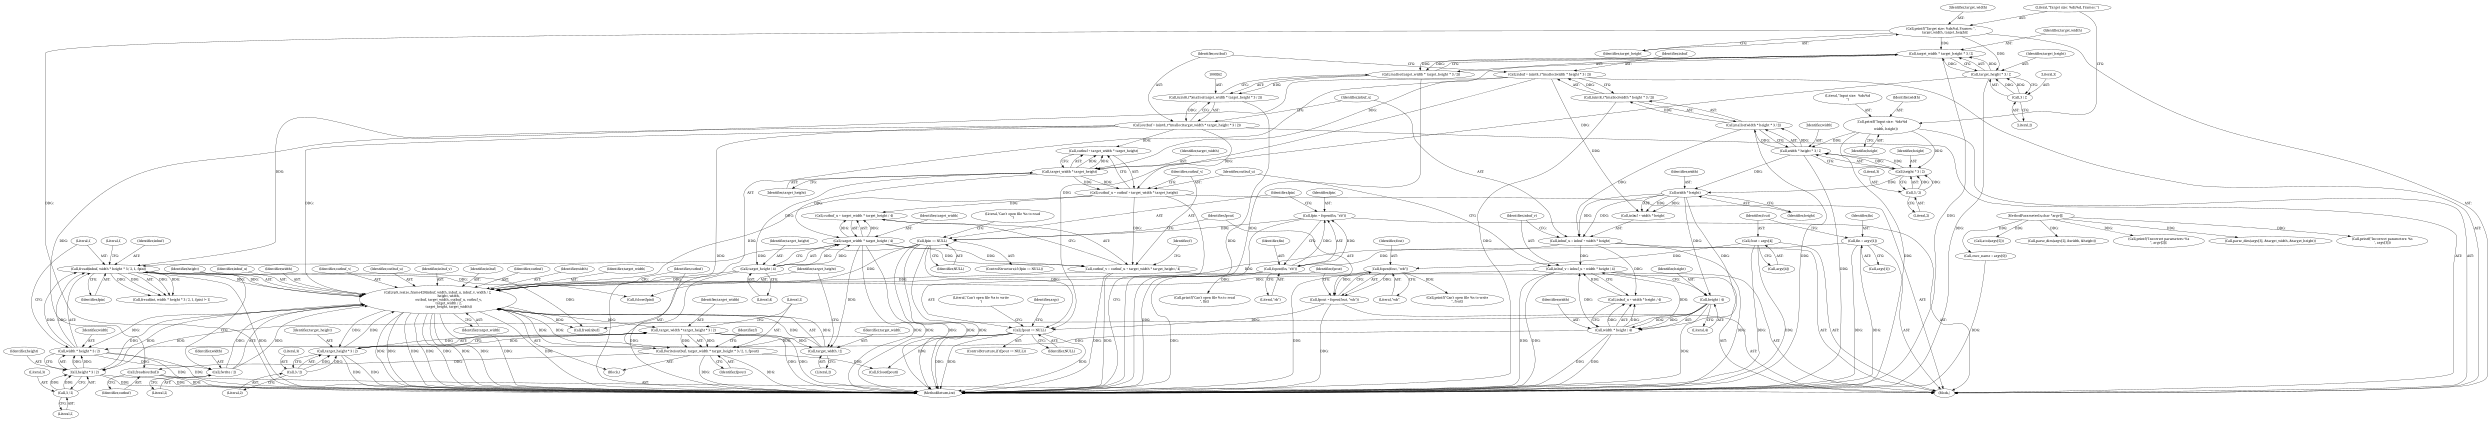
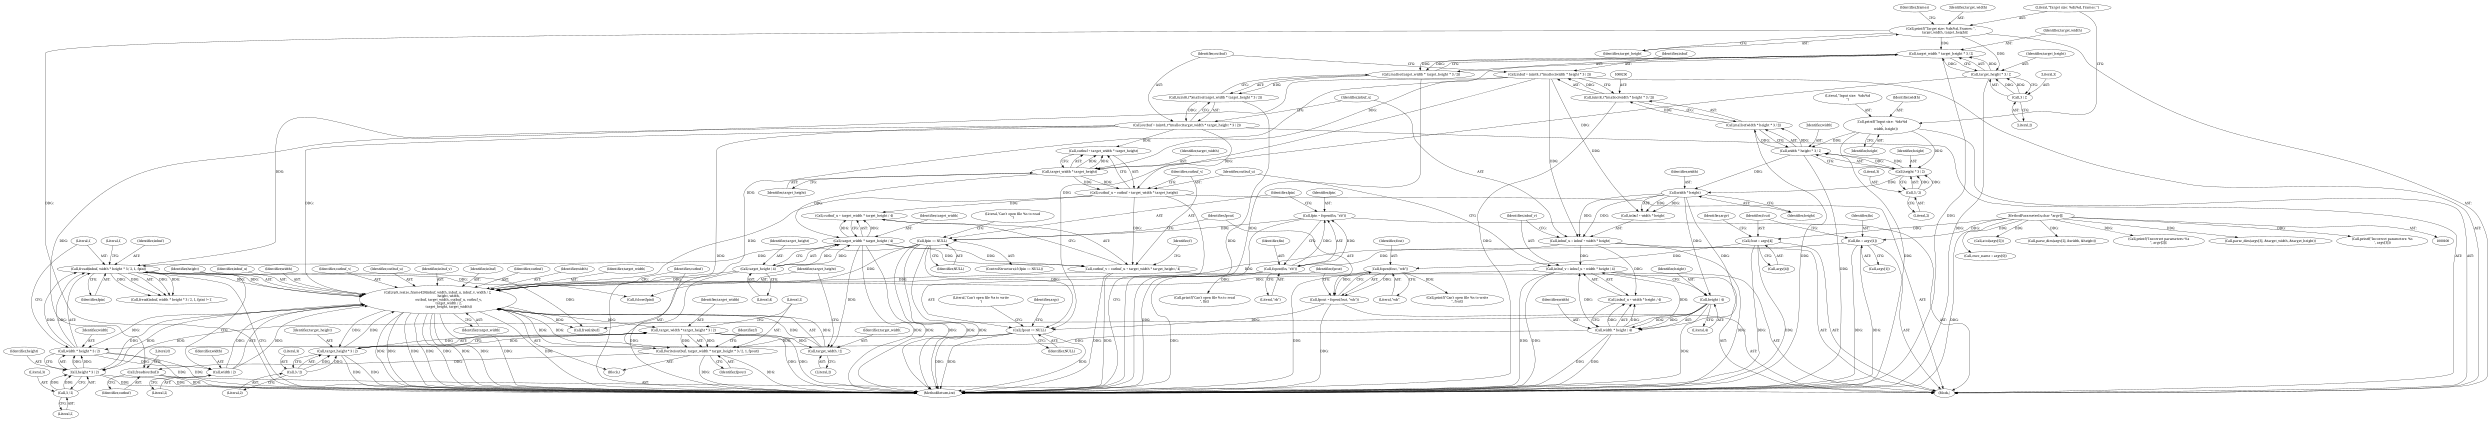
node "(Identifier,frames)": added
node "1000262": removed
node "1000250": added
edge "(Call,(uint8_t*)malloc(width * height * 3 / 2))" -> "(Call,malloc(width * height * 3 / 2))": label "AST: " -> "CFG: "
edge "(Call,malloc(width * height * 3 / 2))" -> "(Call,inbuf_u = inbuf + width * height)": now "(Call,inbuf = (uint8_t*)malloc(width * height * 3 / 2))" -> "(Call,inbuf_u = inbuf + width * height)"
edge "(Call,target_width * target_height)" -> "(Call,target_height / 4)": removed, label "DDG:"
edge "(Call,inbuf = (uint8_t*)malloc(width * height * 3 / 2))" -> "(Call,free(inbuf))": label "AST: " -> "DDG: "
node "(Identifier,argv)": added
edge "(Call,outbuf_u + target_width * target_height / 4)" -> "(Call,target_width * target_height / 4)": label "AST: " -> "CFG: "
edge "(MethodParameterIn,char *argv[])" -> "(Call,fout = argv[4])": added, label "DDG:"
edge "(MethodParameterIn,char *argv[])" -> "(Call,fin = argv[1])": added, label "DDG:"
node "1000100": added
edge "(Call,inbuf_u + width * height / 4)" -> "(Call,inbuf_v = inbuf_u + width * height / 4)": label "DDG: " -> "AST: "
edge "(Call,inbuf_v = inbuf_u + width * height / 4)" -> "(Call,inbuf_u + width * height / 4)": label "CFG: " -> "AST: "
node "(Call,fread(int, width * height * 3 / 2, 1, fpin) != 1)": label "(Call,fread(int, width * height * 3 / 2, 1, fpin) != 1)" -> "(Call,fread(inbuf, width * height * 3 / 2, 1, fpin) != 1)"
edge "(Call,fread(inbuf, width * height * 3 / 2, 1, fpin))" -> "(MethodReturn,int)": label "DDG: " -> "CFG: "
node "(Literal,0)": added
node "(ControlStructure,if (fpout == NULL))": removed
node "(Call,fwrite / 2)": label "(Call,fwrite / 2)" -> "(Call,width / 2)"
node "(Call,fclose(fpout))": removed
edge "(Call,exec_name = argv[0])" -> "(MethodReturn,int)": now "(MethodParameterIn,char *argv[])" -> "(MethodReturn,int)"
